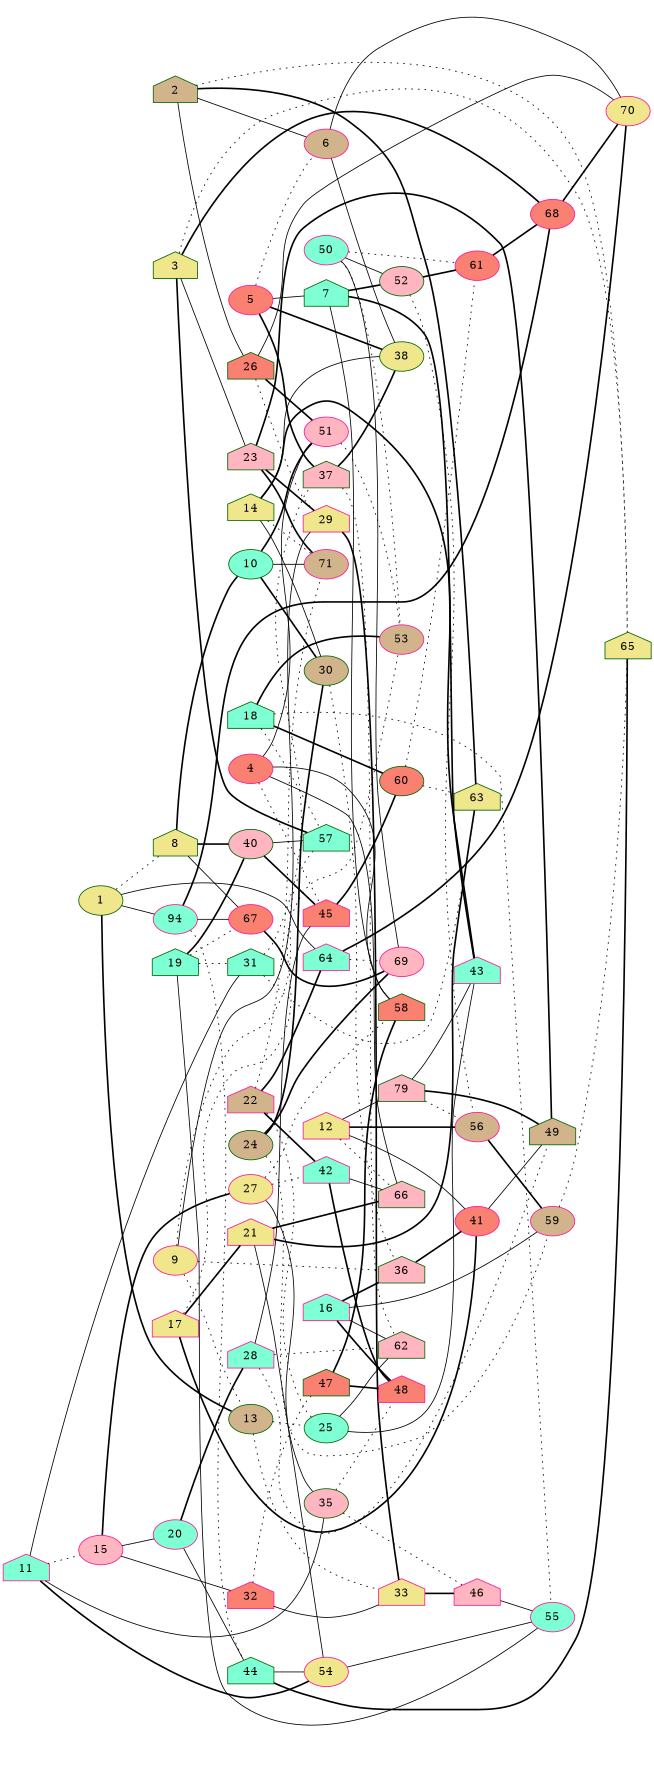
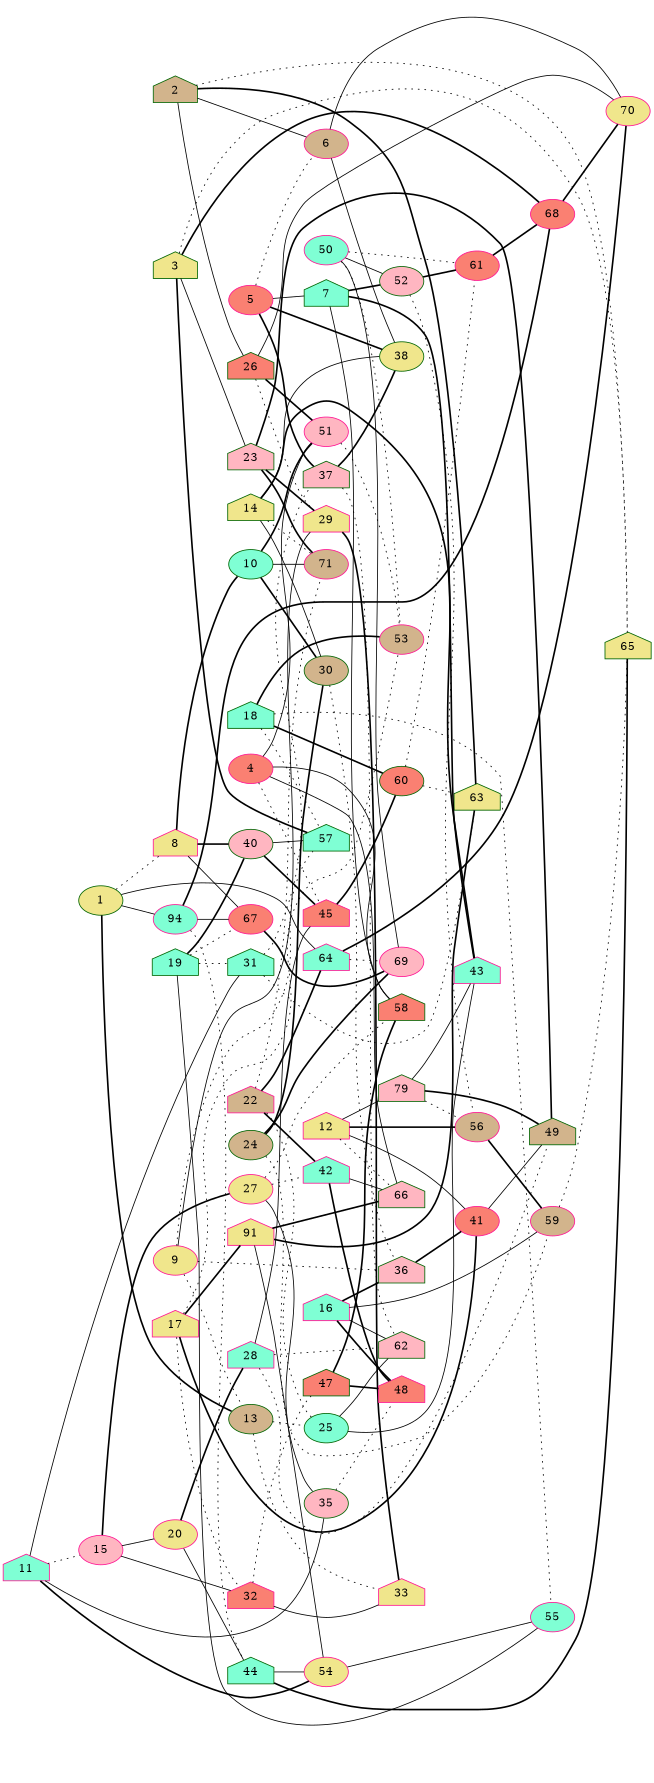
node "8": color darkgreen -> deeppink
node "21": label "21" -> "91"
edge "17" -- "32": added
node "20": fillcolor aquamarine -> khaki
node "46": removed
